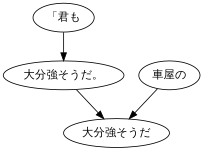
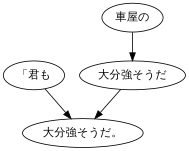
edge "大分強そうだ。" -> "大分強そうだ": reversed
